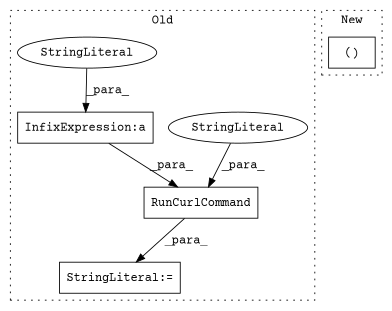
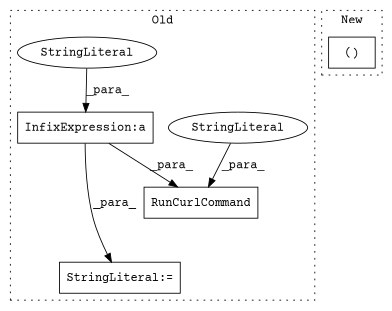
edge "RunCurlCommand" -> "StringLiteral:=": now "InfixExpression:a" -> "StringLiteral:="
